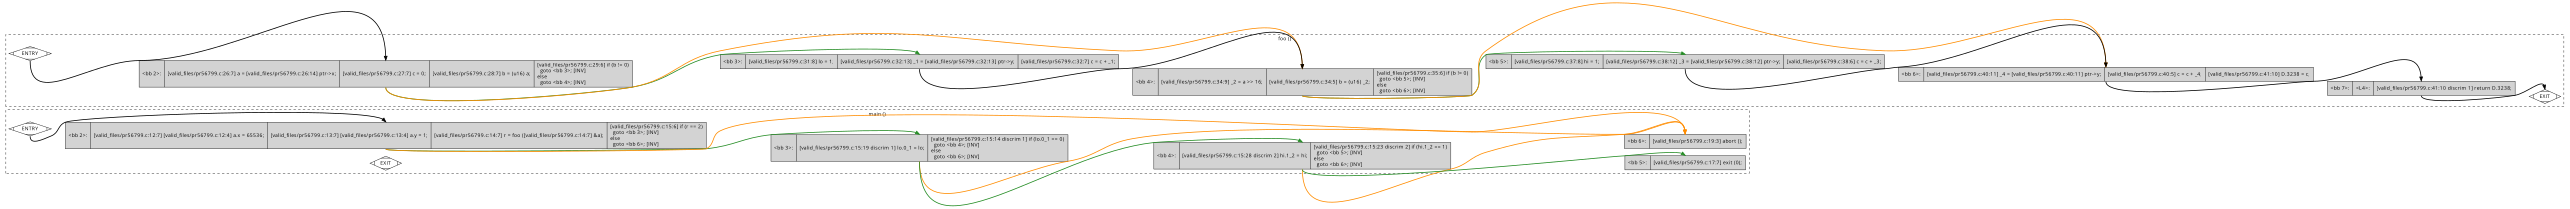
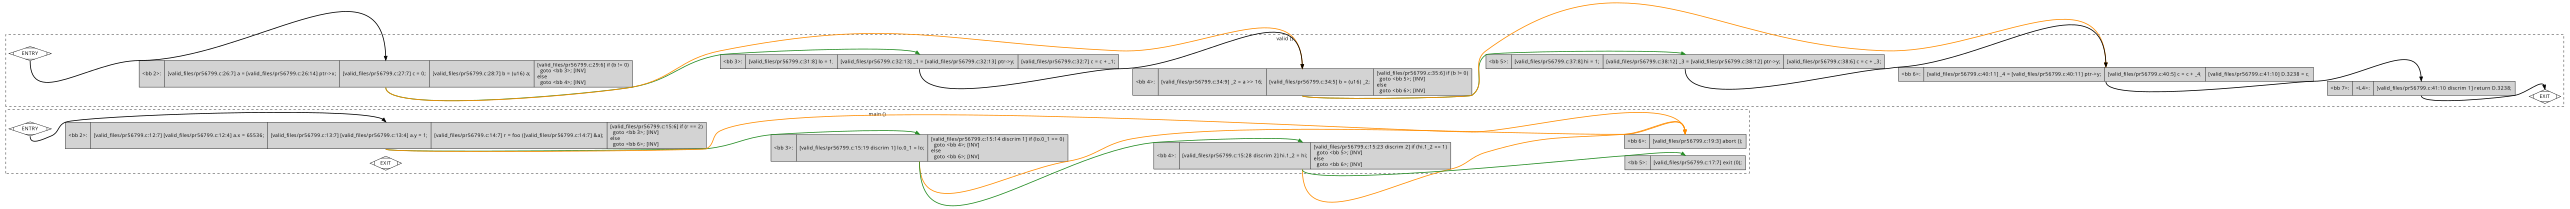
cluster "foo ()": label "foo ()" -> "valid ()"
